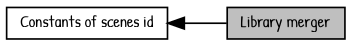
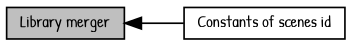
edge "Library merger" -> "Constants of scenes id": reversed
